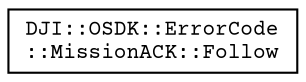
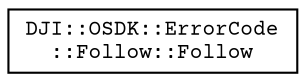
node "DJI::OSDK::ErrorCode ::MissionACK::Follow": label "DJI::OSDK::ErrorCode ::MissionACK::Follow" -> "DJI::OSDK::ErrorCode ::Follow::Follow"
